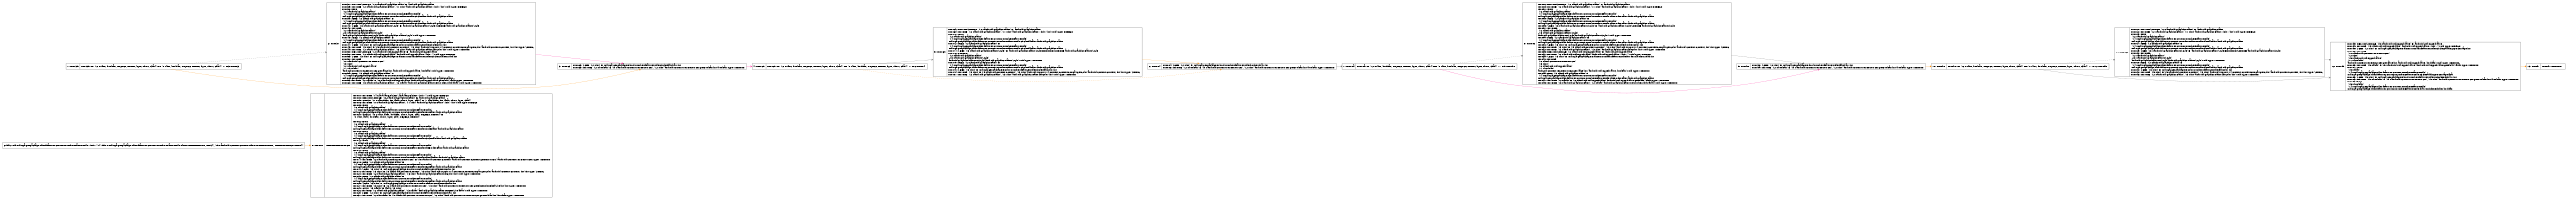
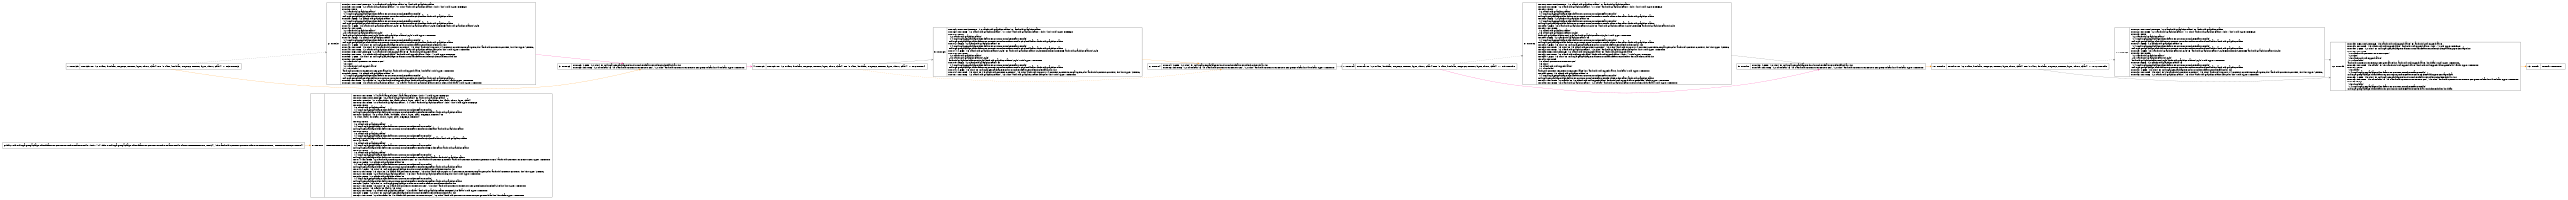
node "5: 0x006b": text "0x0076: DIRECT" -> "0x0076: INVOKE"
